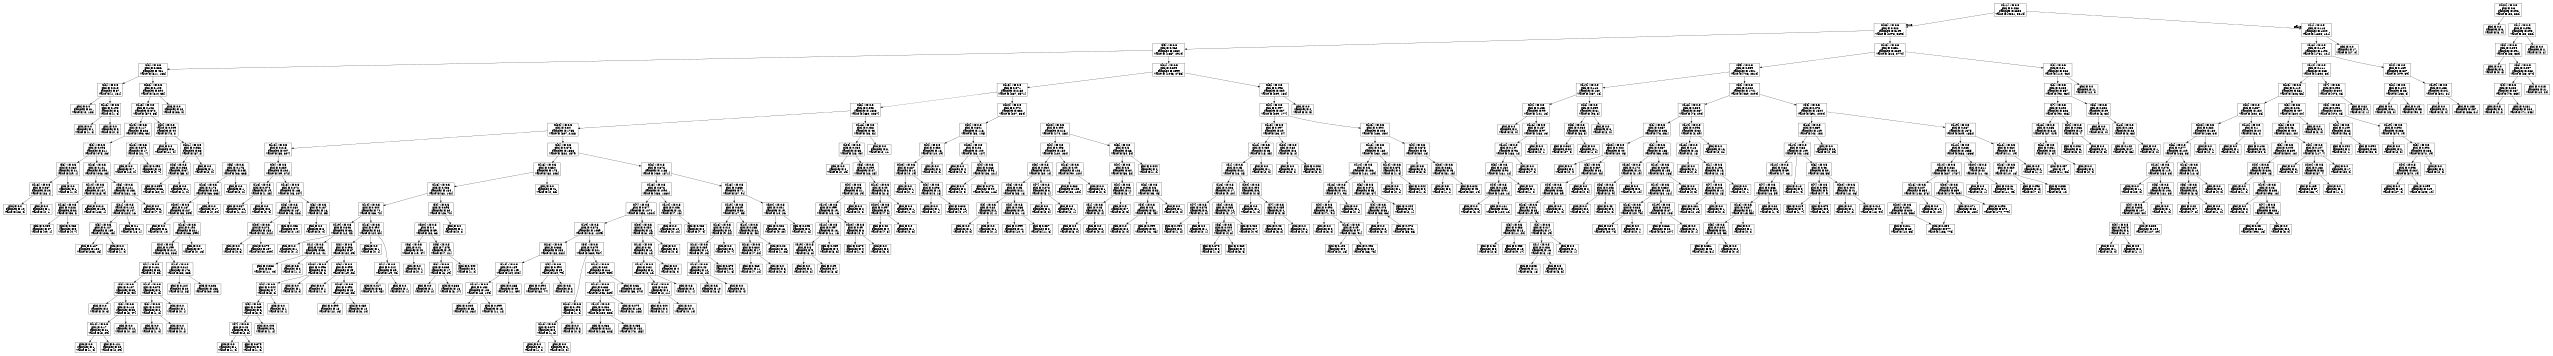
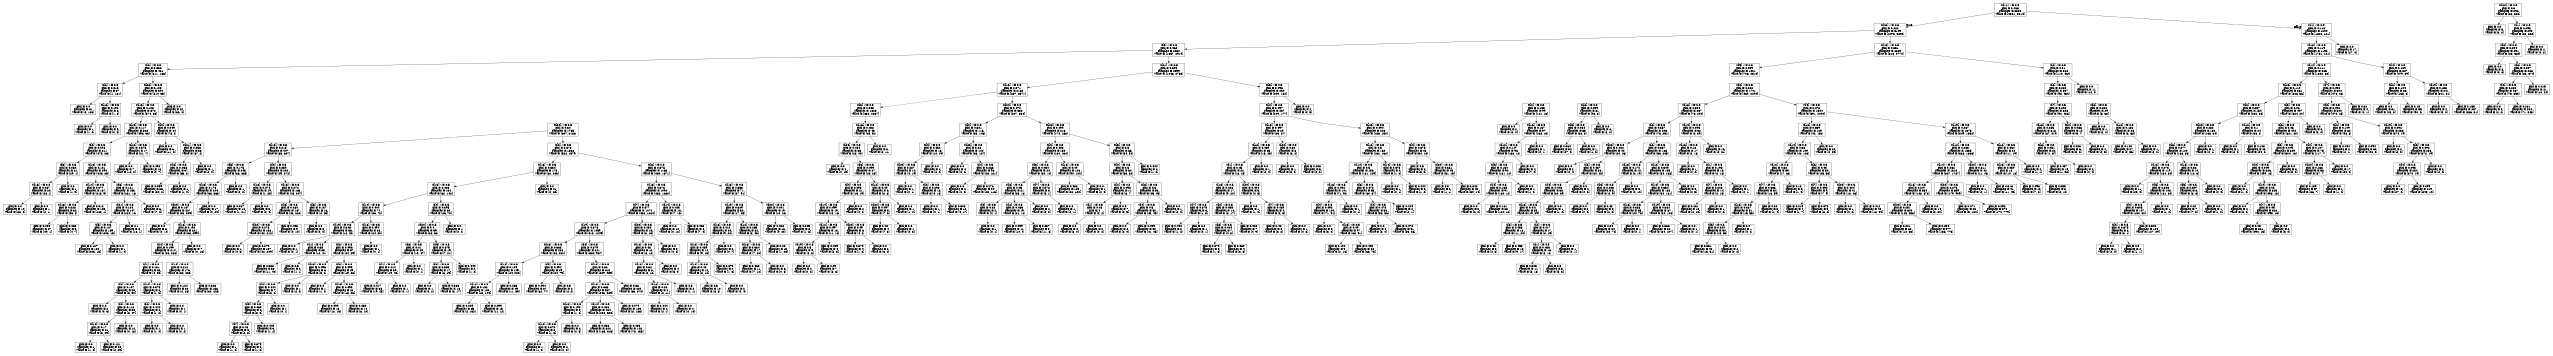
edge "X[20] <= 0.5 gini = 0.3 samples = 296 value = [86, 382]" -> "X[1] <= 0.5 gini = 0.293 samples = 293 value = [83, 382]": added
edge "X[9] <= 0.5 gini = 0.359 samples = 1901 value = [706, 2310]" -> "X[0] <= 0.5 gini = 0.282 samples = 1741 value = [469, 2294]": removed
edge "X[4] <= 0.5 gini = 0.139 samples = 327 value = [479, 39]" -> "X[2] <= 0.5 gini = 0.104 samples = 86 value = [138, 8]": added
node "X[14] <= 0.5 gini = 0.118 samples = 160 value = [237, 16]": removed
edge "X[7] <= 0.5 gini = 0.098 samples = 304 value = [476, 26]" -> "X[0] <= 0.5 gini = 0.096 samples = 300 value = [472, 25]": added
edge "X[2] <= 0.5 gini = 0.288 samples = 357 value = [98, 464]" -> "X[6] <= 0.5 gini = 0.236 samples = 29 value = [6, 38]": removed
edge "X[24] <= 0.5 gini = 0.472 samples = 332 value = [207, 334]" -> "X[20] <= 0.5 gini = 0.499 samples = 216 value = [174, 188]": added
edge "X[3] <= 0.5 gini = 0.343 samples = 1828 value = [630, 2237]" -> "X[24] <= 0.5 gini = 0.34 samples = 1785 value = [607, 2186]": removed
node "X[0] <= 0.5 value = 0.049 samples = 44 value = [78, 2]": label "X[0] <= 0.5 value = 0.049 samples = 44 value = [78, 2]" -> "X[0] <= 0.5 gini = 0.049 samples = 44 value = [78, 2]"
edge "X[19] <= 0.5 gini = 0.117 samples = 328 value = [496, 33]" -> "X[13] <= 0.5 gini = 0.375 samples = 17 value = [21, 7]": added
node "X[13] <= 0.5 gini = 0.18 samples = 16 value = [2, 18]": label "X[13] <= 0.5 gini = 0.18 samples = 16 value = [2, 18]" -> "X[13] <= 0.5 gini = 0.18 samples = 17 value = [2, 18]"
edge "X[0] <= 0.5 gini = 0.098 samples = 311 value = [475, 26]" -> "X[13] <= 0.5 gini = 0.101 samples = 290 value = [446, 25]": removed
edge "X[13] <= 0.5 gini = 0.215 samples = 447 value = [85, 607]" -> "X[5] <= 0.5 gini = 0.175 samples = 245 value = [36, 335]": added
edge "X[0] <= 0.5 gini = 0.107 samples = 75 value = [117, 7]" -> "gini = 0.0 samples = 3 value = [5, 0]": now "X[5] <= 0.5 gini = 0.049 samples = 329 value = [504, 13]" -> "gini = 0.0 samples = 3 value = [5, 0]"
edge "X[14] <= 0.5 gini = 0.38 samples = 109 value = [42, 123]" -> "gini = 0.18 samples = 5 value = [1, 9]": now "X[12] <= 0.5 gini = 0.32 samples = 59 value = [17, 68]" -> "gini = 0.18 samples = 5 value = [1, 9]"
node "X[20] <= 0.5 gini = 0.311 value = 42 value = [11, 46]": label "X[20] <= 0.5 gini = 0.311 value = 42 value = [11, 46]" -> "X[20] <= 0.5 gini = 0.311 samples = 42 value = [11, 46]"
node "gini = 0.057 gini = 19 value = [1, 33]": label "gini = 0.057 gini = 19 value = [1, 33]" -> "gini = 0.057 samples = 19 value = [1, 33]"
edge "X[12] <= 0.5 gini = 0.349 samples = 155 value = [54, 186]" -> "X[14] <= 0.5 gini = 0.354 samples = 152 value = [54, 181]": added
edge "X[6] <= 0.5 gini = 0.499 samples = 27 value = [23, 25]" -> "X[4] <= 0.5 gini = 0.493 samples = 21 value = [15, 19]": added
edge "X[0] <= 0.5 gini = 0.5 samples = 64 value = [53, 52]" -> "X[6] <= 0.5 gini = 0.5 samples = 53 value = [45, 45]": added
edge "X[13] <= 0.5 gini = 0.428 samples = 17 value = [9, 20]" -> "X[2] <= 0.5 gini = 0.435 samples = 14 value = [8, 17]": removed
edge "X[7] <= 0.5 gini = 0.278 samples = 3 value = [5, 1]" -> "gini = 0.0 samples = 2 value = [5, 0]": now "X[6] <= 0.5 gini = 0.45 samples = 21 value = [25, 13]" -> "gini = 0.0 samples = 2 value = [5, 0]"
edge "X[16] <= 0.5 gini = 0.247 samples = 654 value = [148, 878]" -> "gini = 0.254 samples = 577 value = [136, 775]": now "X[16] <= 0.5 gini = 0.247 samples = 654 value = [148, 878]" -> "X[20] <= 0.5 gini = 0.251 samples = 640 value = [148, 858]"
node "X[21] <= 0.5 value = 0.124 samples = 147 value = [224, 16]": label "X[21] <= 0.5 value = 0.124 samples = 147 value = [224, 16]" -> "X[21] <= 0.5 gini = 0.124 samples = 147 value = [224, 16]"
node "X[1] <= 0.5 gini = 0.48 samples = 4 value = [3, 2]": label "X[1] <= 0.5 gini = 0.48 samples = 4 value = [3, 2]" -> "X[1] <= 0.5 gini = 0.48 gini = 4 value = [3, 2]"
edge "X[4] <= 0.5 gini = 0.395 samples = 60 value = [26, 70]" -> "X[20] <= 0.5 gini = 0.4 samples = 59 value = [26, 68]": added
edge "X[4] <= 0.5 gini = 0.305 samples = 107 value = [130, 30]" -> "X[0] <= 0.5 gini = 0.375 samples = 3 value = [3, 1]": added
edge "gini = 0.478 samples = 51 value = [55, 36]" -> "X[4] <= 0.5 gini = 0.473 samples = 53 value = [58, 36]": reversed
node "gini = 0.0 samples = 1 value = [4, 0]": removed
edge "X[18] <= 0.5 gini = 0.494 samples = 38 value = [24, 30]" -> "X[2] <= 0.5 gini = 0.496 samples = 37 value = [24, 29]": removed
edge "X[18] <= 0.5 gini = 0.494 samples = 38 value = [24, 30]" -> "X[1] <= 0.5 gini = 0.414 samples = 39 value = [19, 46]": now "X[6] <= 0.5 gini = 0.41 samples = 40 value = [19, 47]" -> "X[1] <= 0.5 gini = 0.414 samples = 39 value = [19, 46]"
node "X[5] <= 0.5 gini = 7.375 samples = 19 value = [7, 21]": label "X[5] <= 0.5 gini = 7.375 samples = 19 value = [7, 21]" -> "X[5] <= 0.5 gini = 0.375 samples = 19 value = [7, 21]"
edge "X[4] <= 0.5 gini = 0.199 samples = 214 value = [36, 286]" -> "X[14] <= 0.5 gini = 0.212 samples = 176 value = [32, 233]": removed
node "gini = 0.338 gini = 33 value = [11, 40]": label "gini = 0.338 gini = 33 value = [11, 40]" -> "gini = 0.338 samples = 33 value = [11, 40]"
edge "X[4] <= 0.5 gini = 0.379 samples = 821 value = [330, 967]" -> "X[13] <= 0.5 gini = 0.198 samples = 5 value = [1, 8]": now "X[16] <= 0.5 gini = 0.388 samples = 587 value = [246, 689]" -> "X[13] <= 0.5 gini = 0.198 samples = 5 value = [1, 8]"
node "gini = 0.435 samples = 152 value = [73, 155]": label "gini = 0.435 samples = 152 value = [73, 155]" -> "gini = 0.435 samples = 142 value = [73, 155]"
